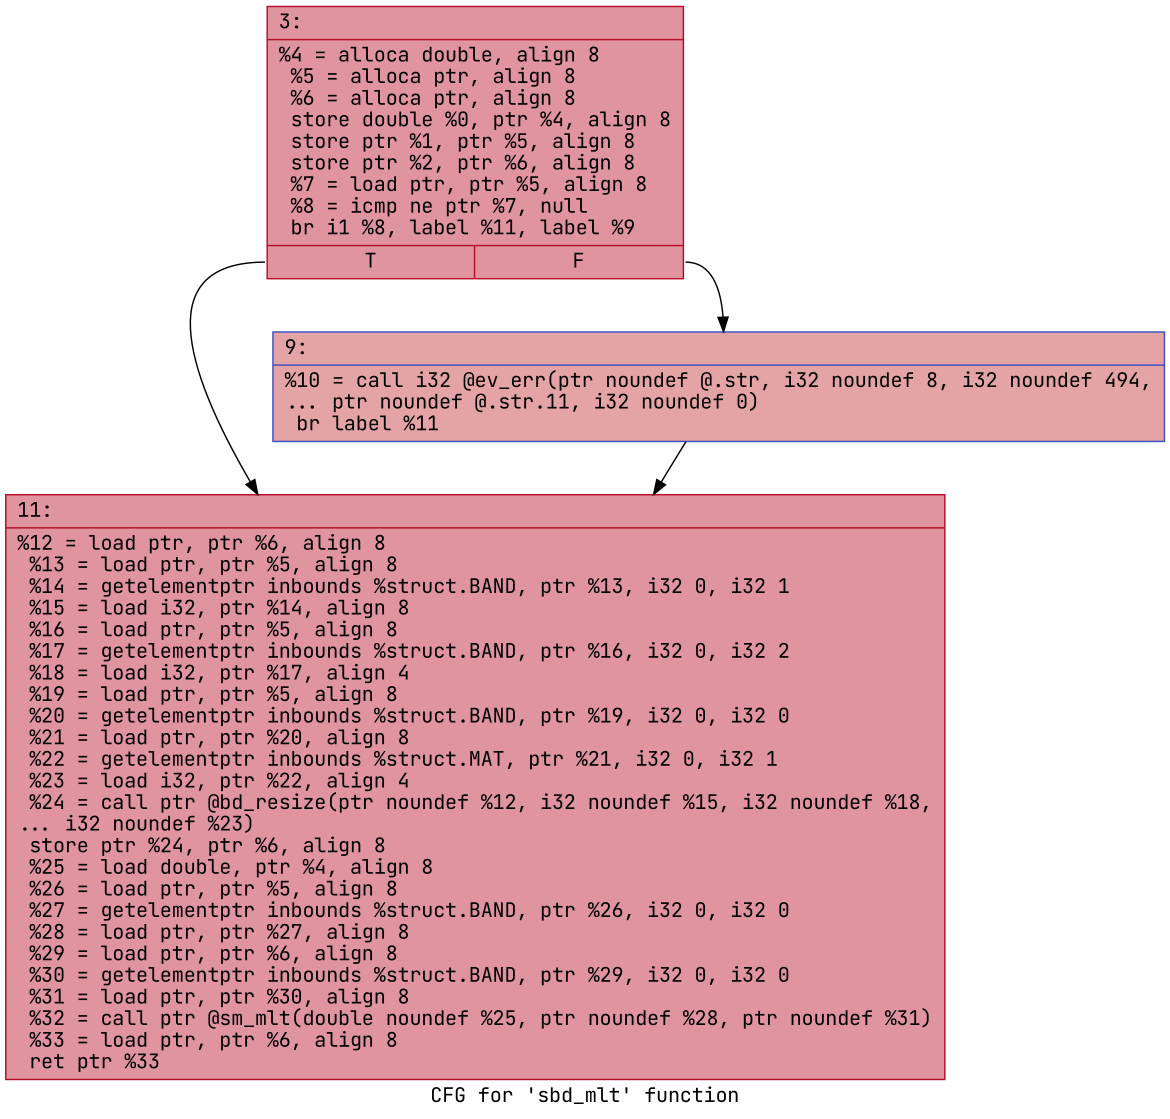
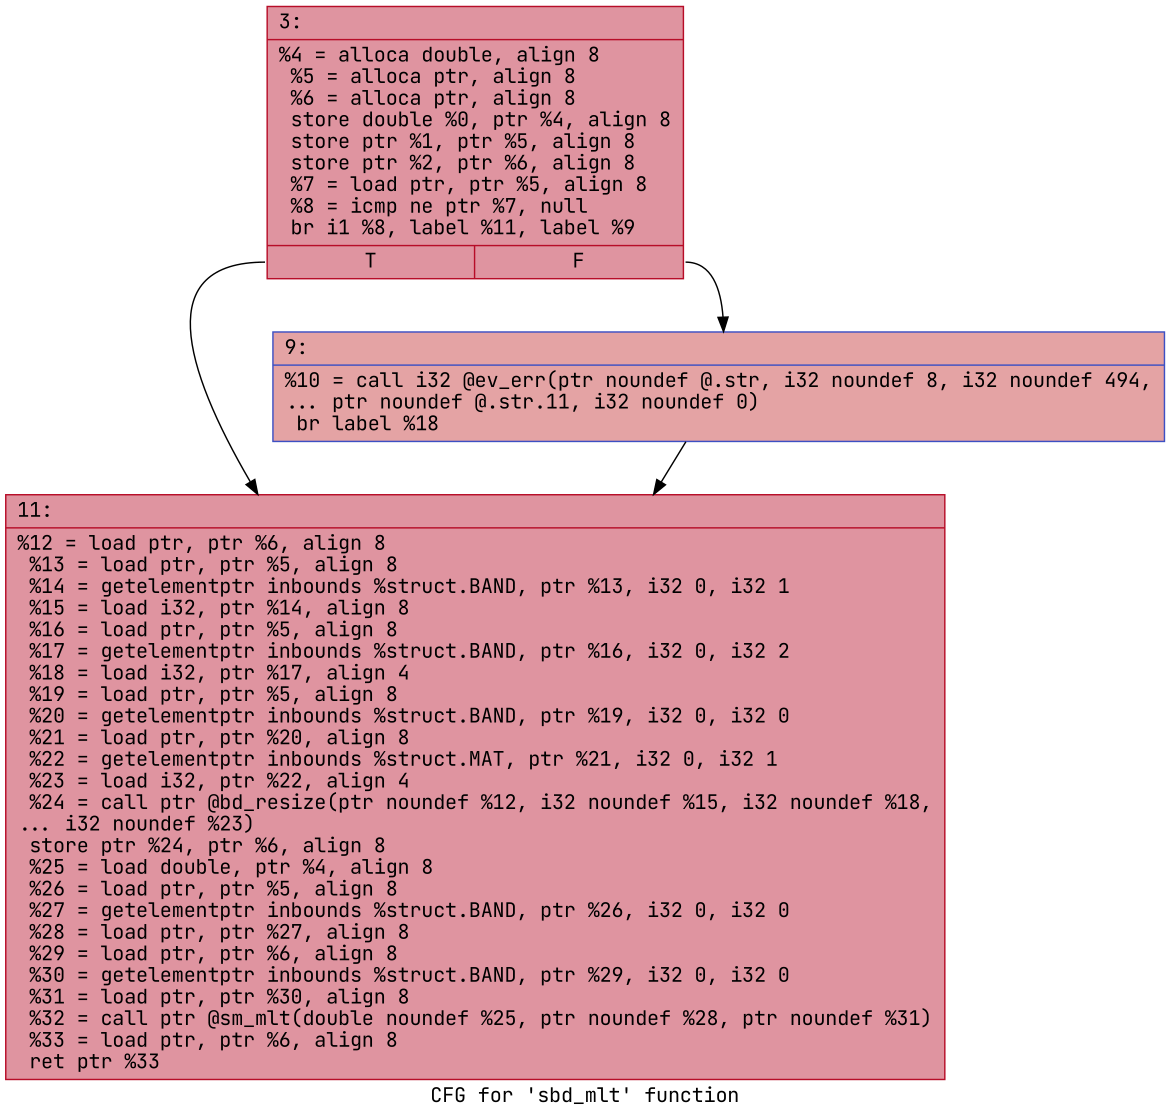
node "9:": text "br label %11" -> "br label %18"
